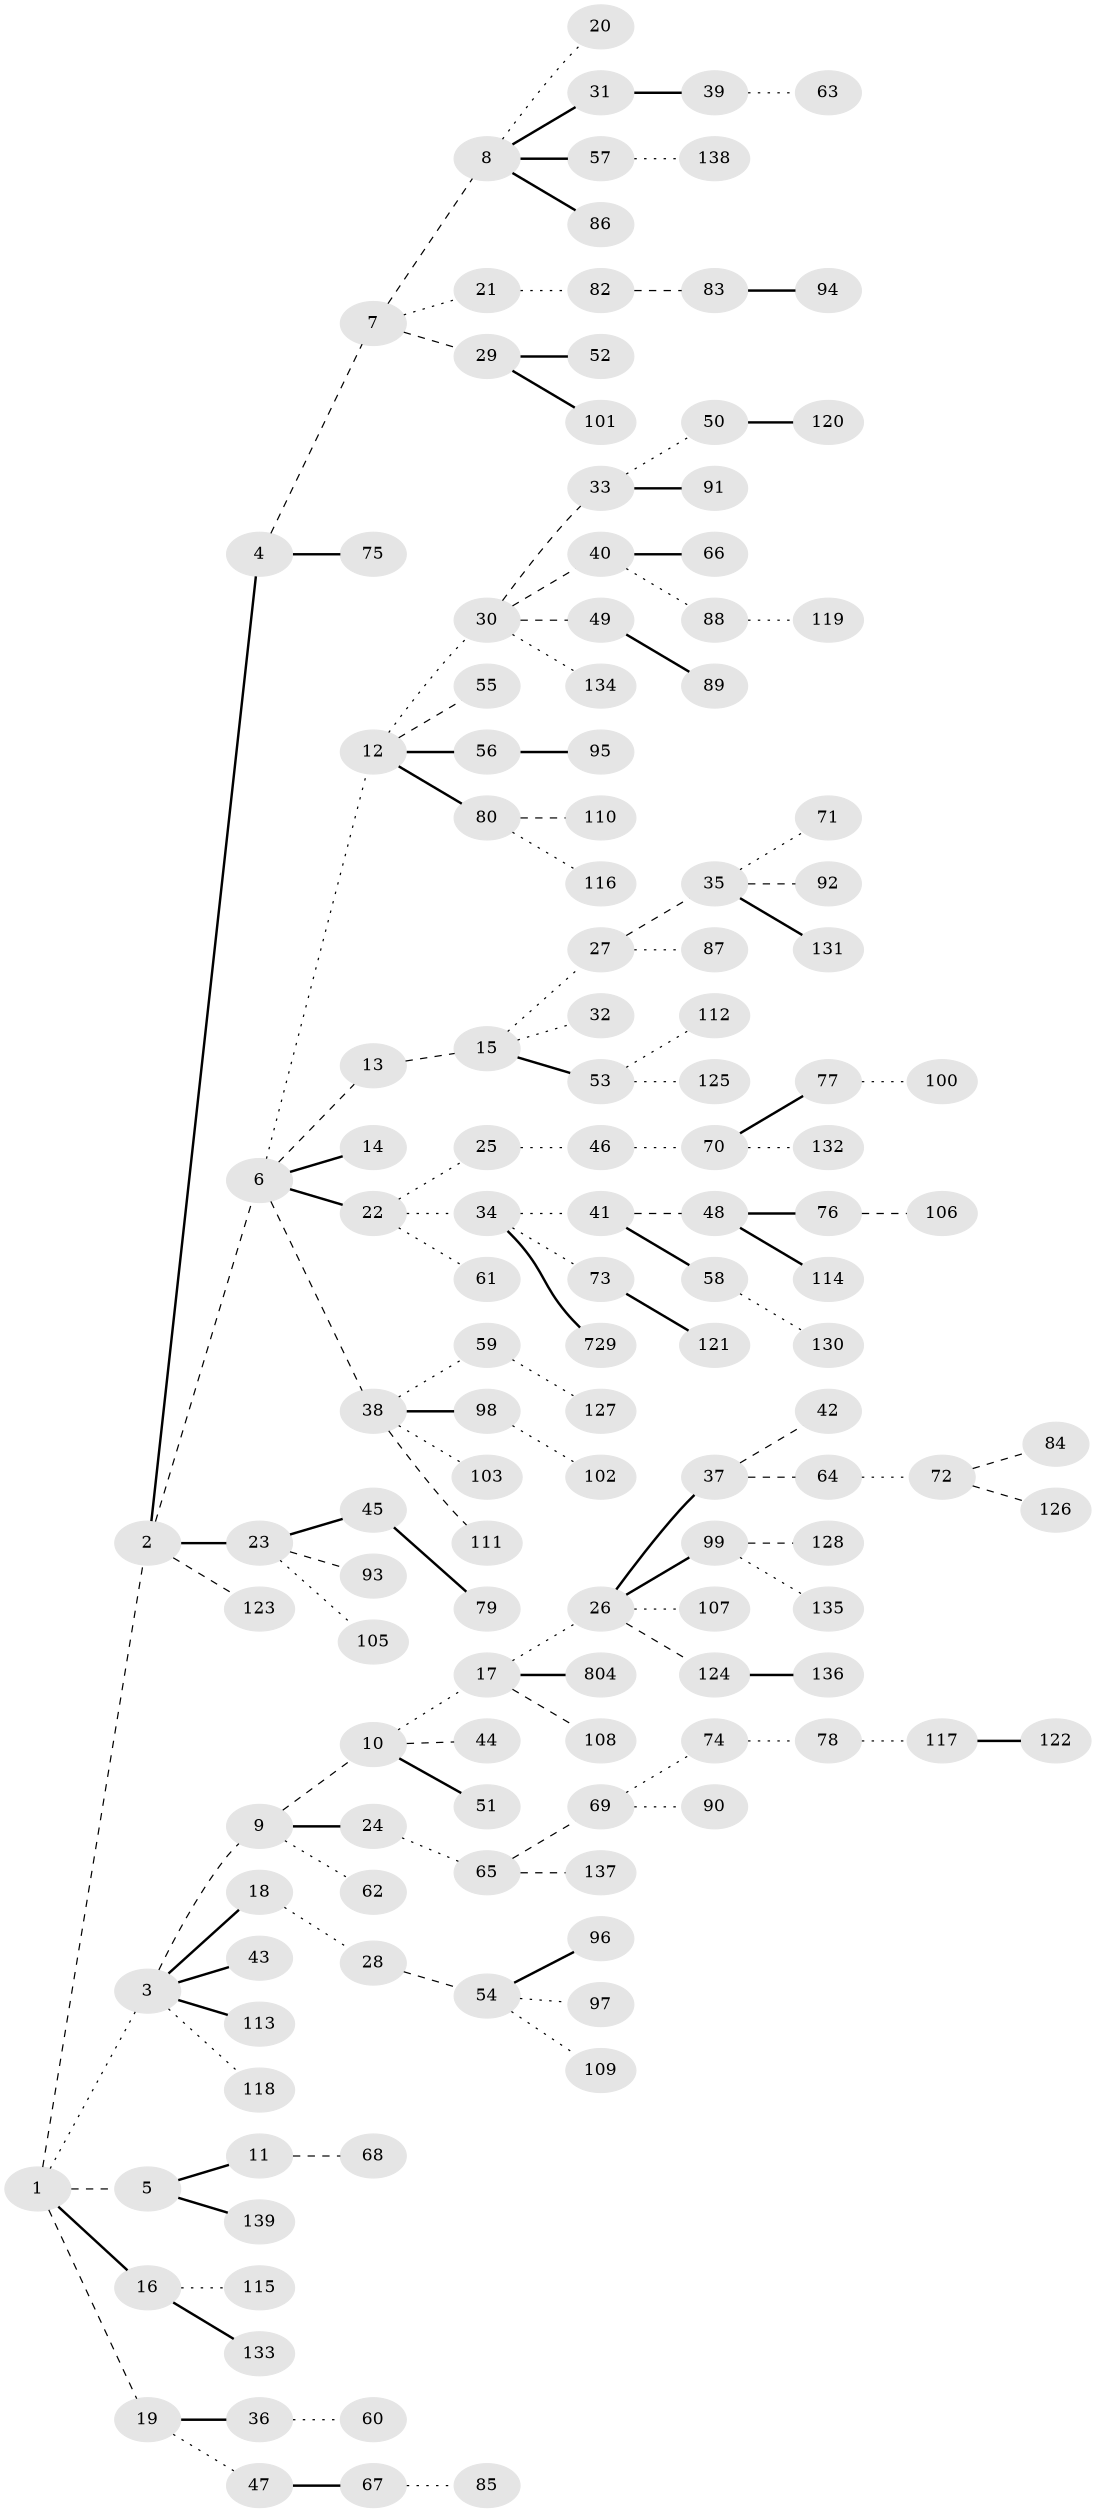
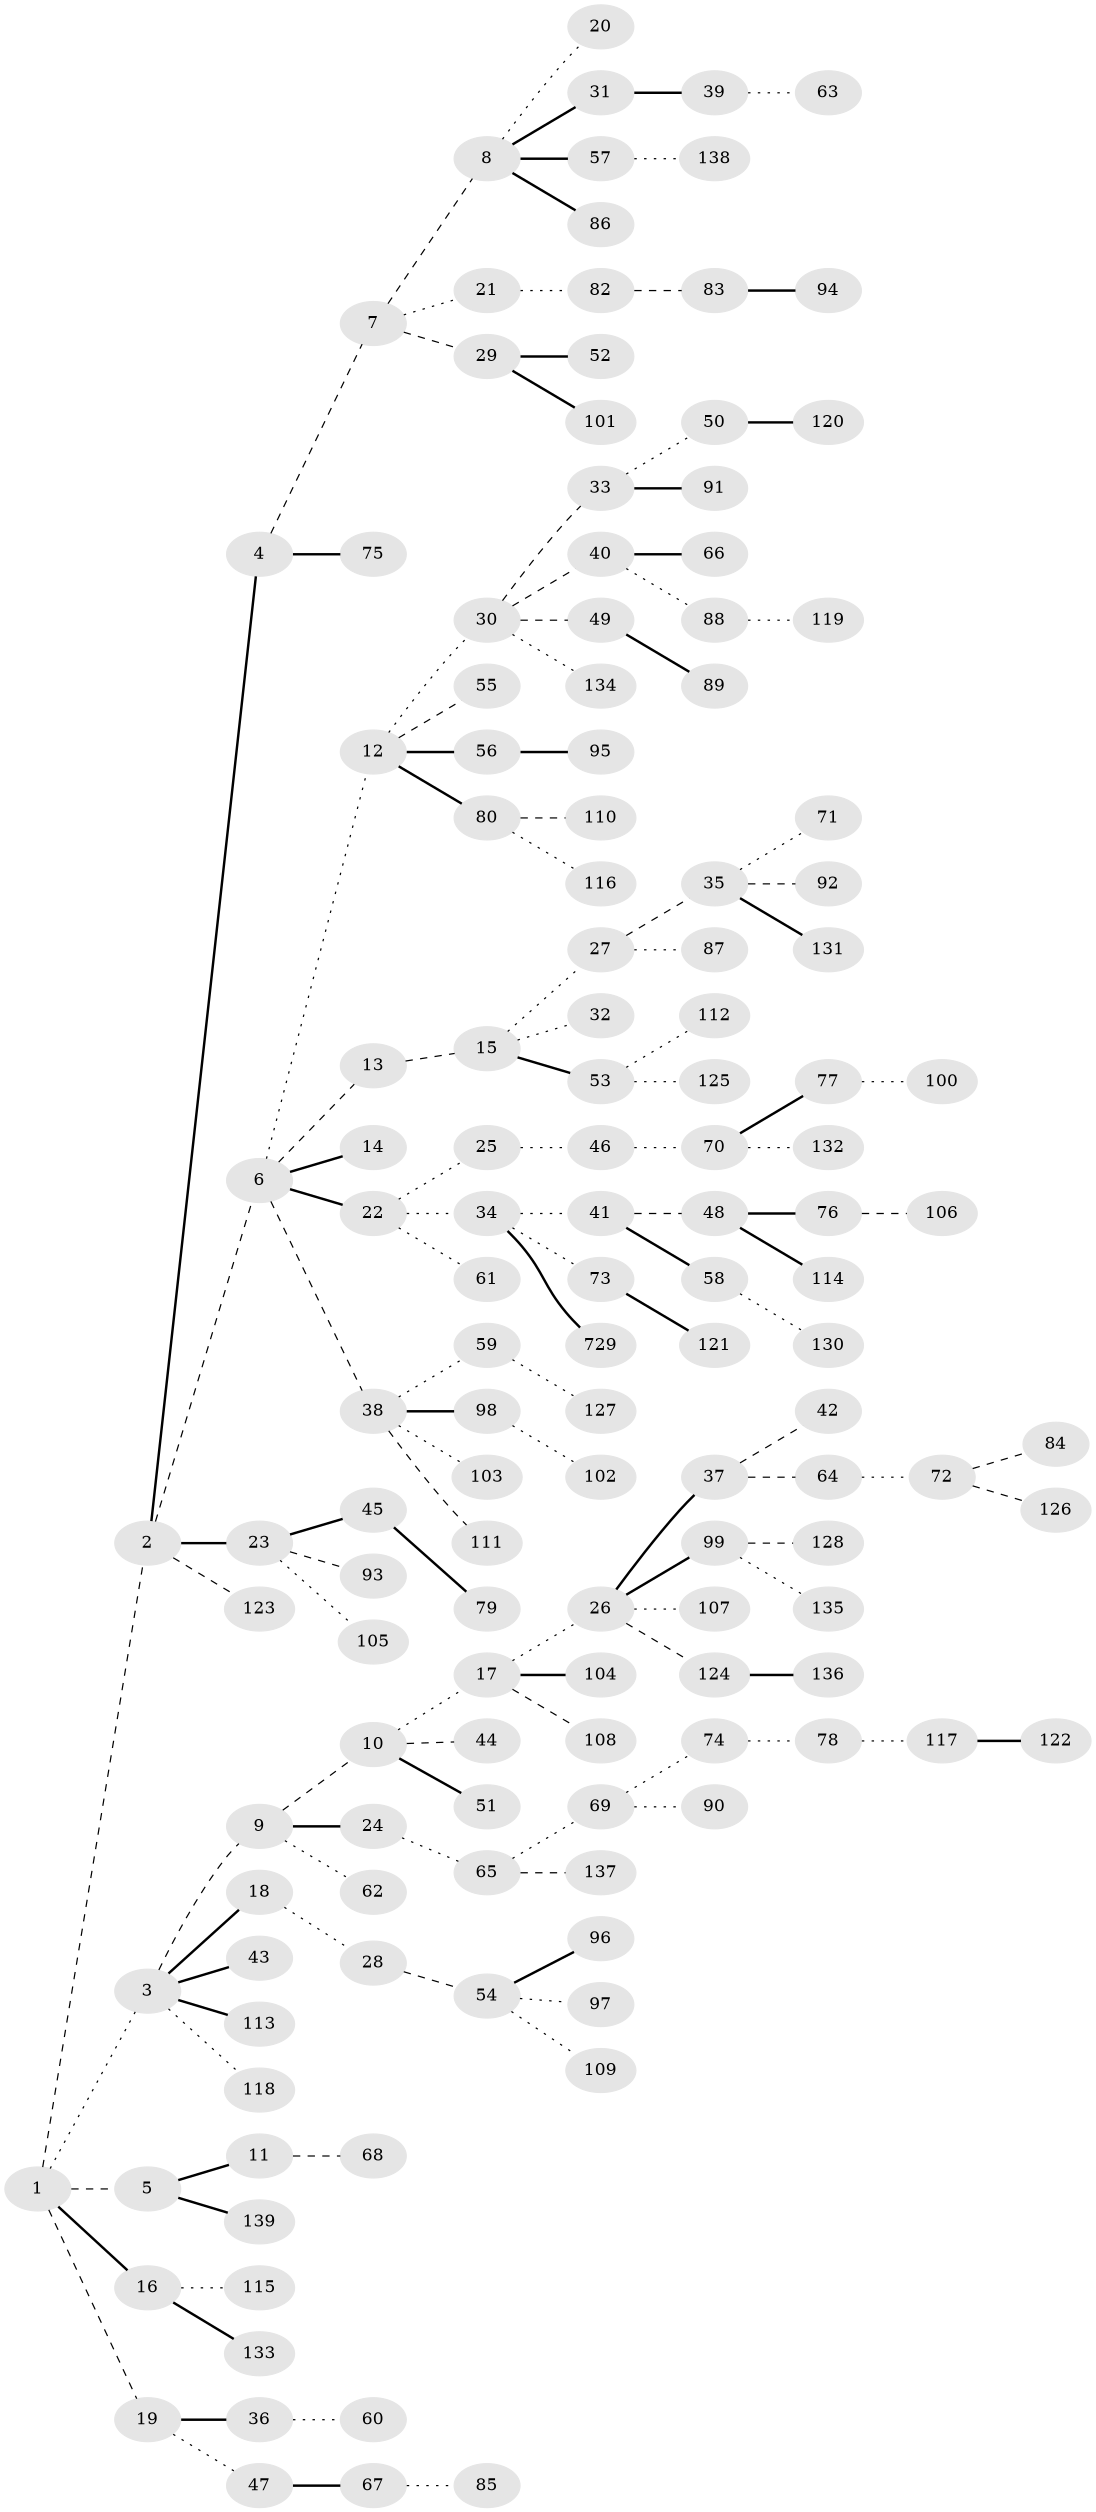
node "804": label "804" -> "104"
edge "69" -- "65": style dashed -> dotted
